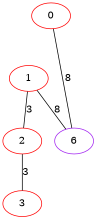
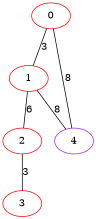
edge "0" -- "1": added, label "3"
edge "1" -- "2": label "3" -> "6"
node "6": label "6" -> "4"
